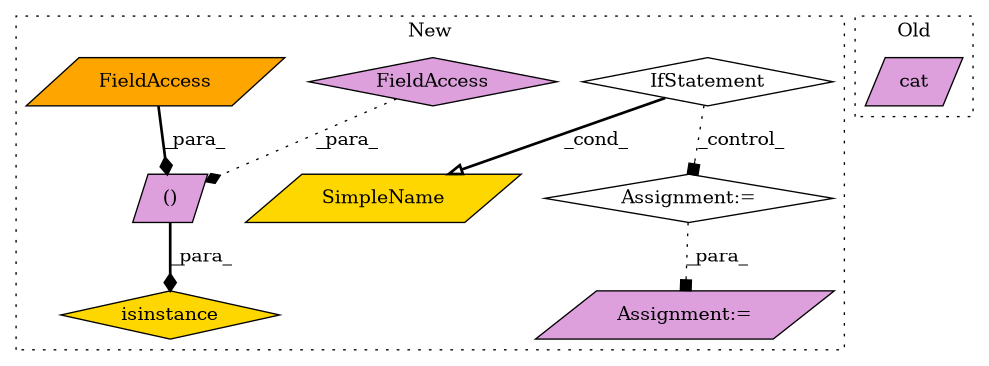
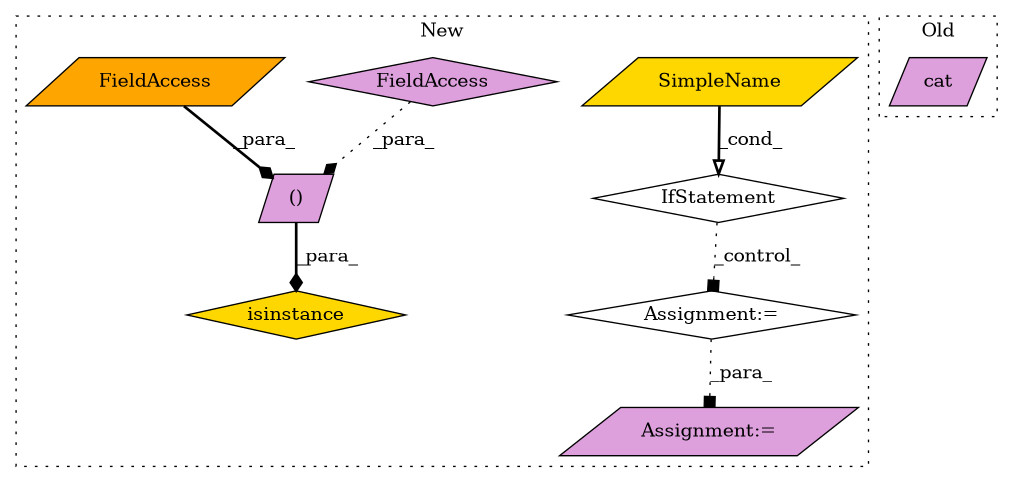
edge "IfStatement" -> "SimpleName": reversed
